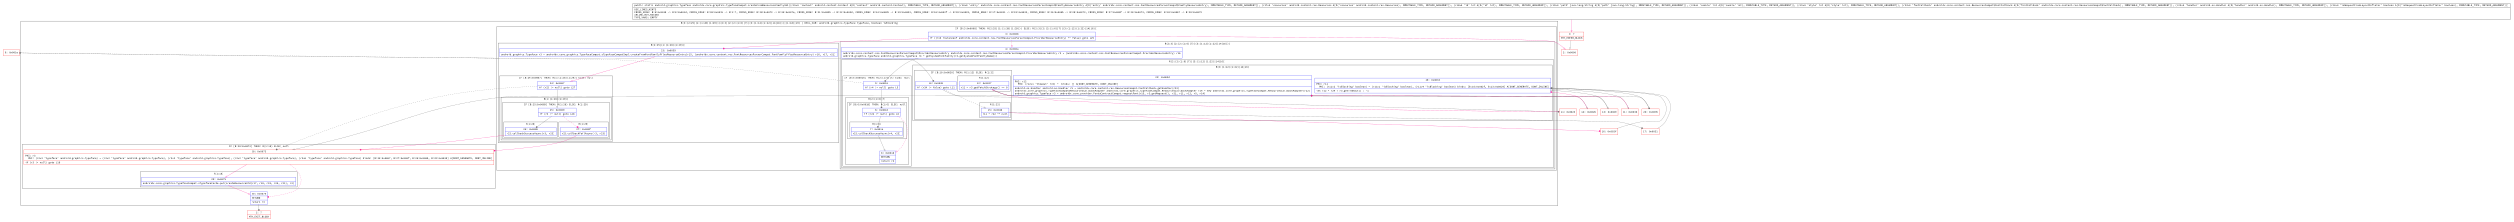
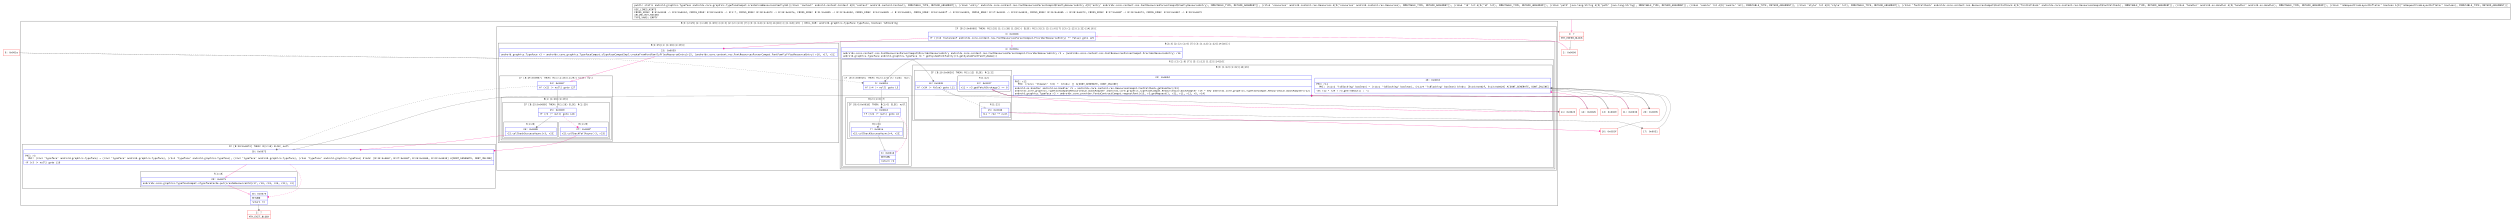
edge "3: 0x0008" -> "2: 0x0000": reversed
edge "5: 0x0016" -> "9: 0x001e": reversed
node "28: 0x0073": color red -> blue
